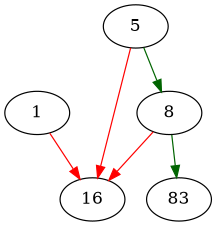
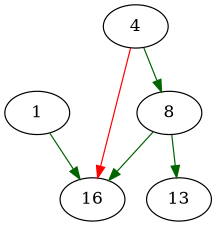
node "5": label "5" -> "4"
edge "1" -> "16": color red -> darkgreen
edge "8" -> "16": color red -> darkgreen
node "83": label "83" -> "13"
